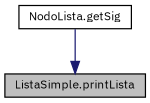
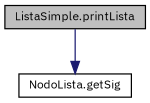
edge "NodoLista.getSig" -> "ListaSimple.printLista": reversed
